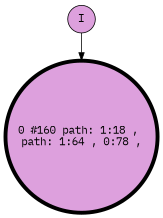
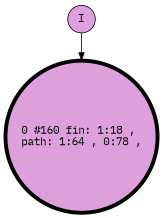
node "0 #160 path: 1:18 , path: 1:64 , 0:78 ,": label "0 #160 path: 1:18 , path: 1:64 , 0:78 ," -> "0 #160 fin: 1:18 , path: 1:64 , 0:78 ,"
